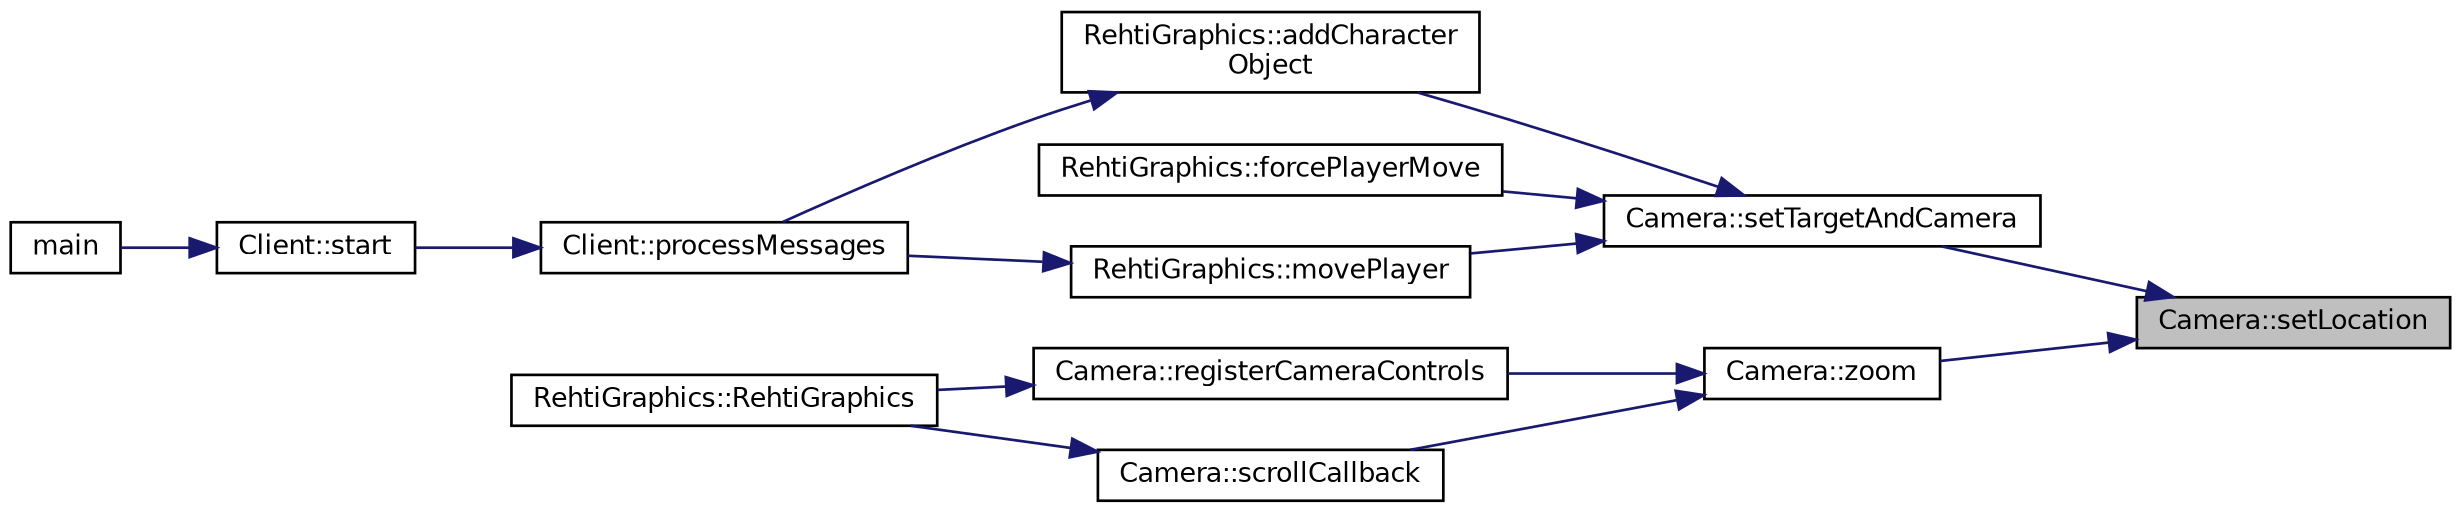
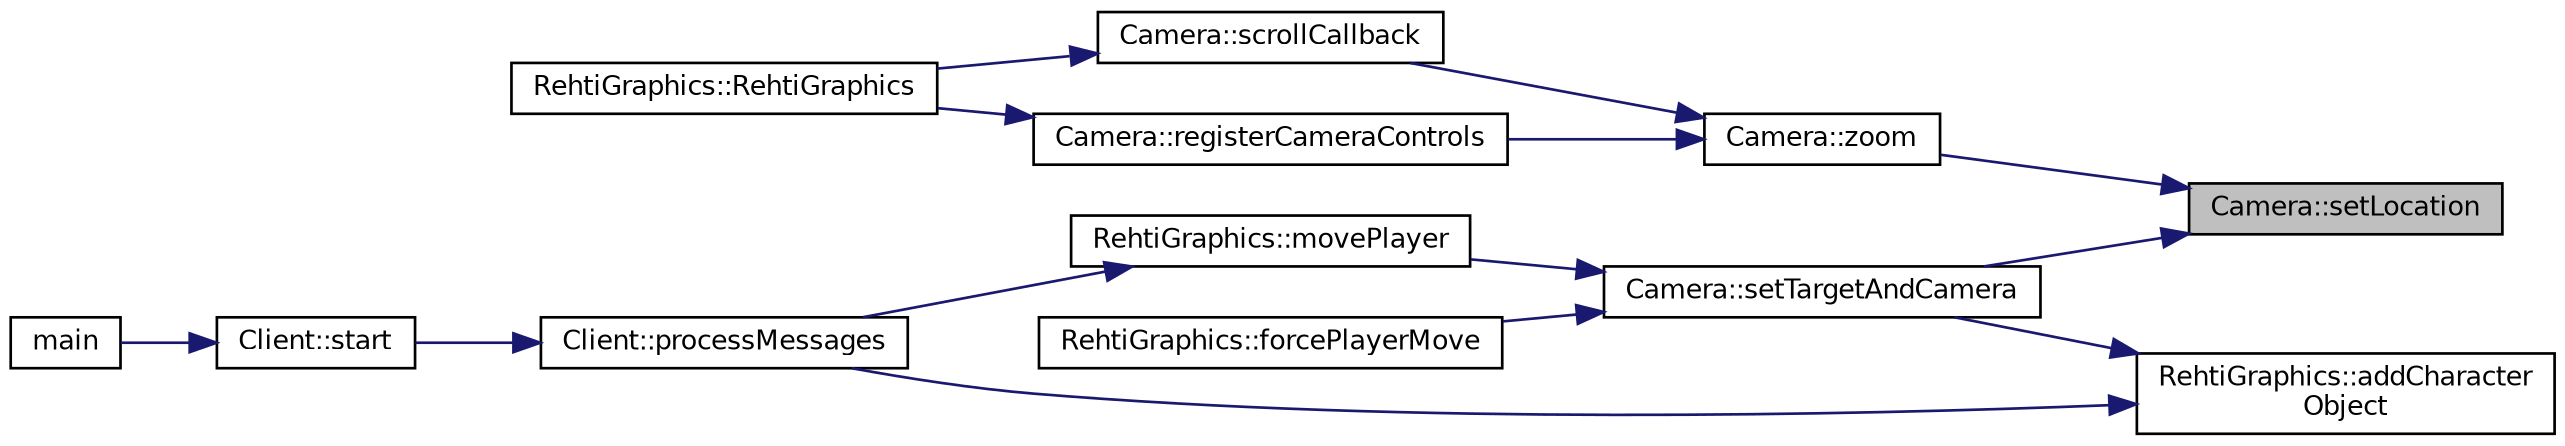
edge "RehtiGraphics::addCharacter Object" -> "Camera::setTargetAndCamera": reversed
